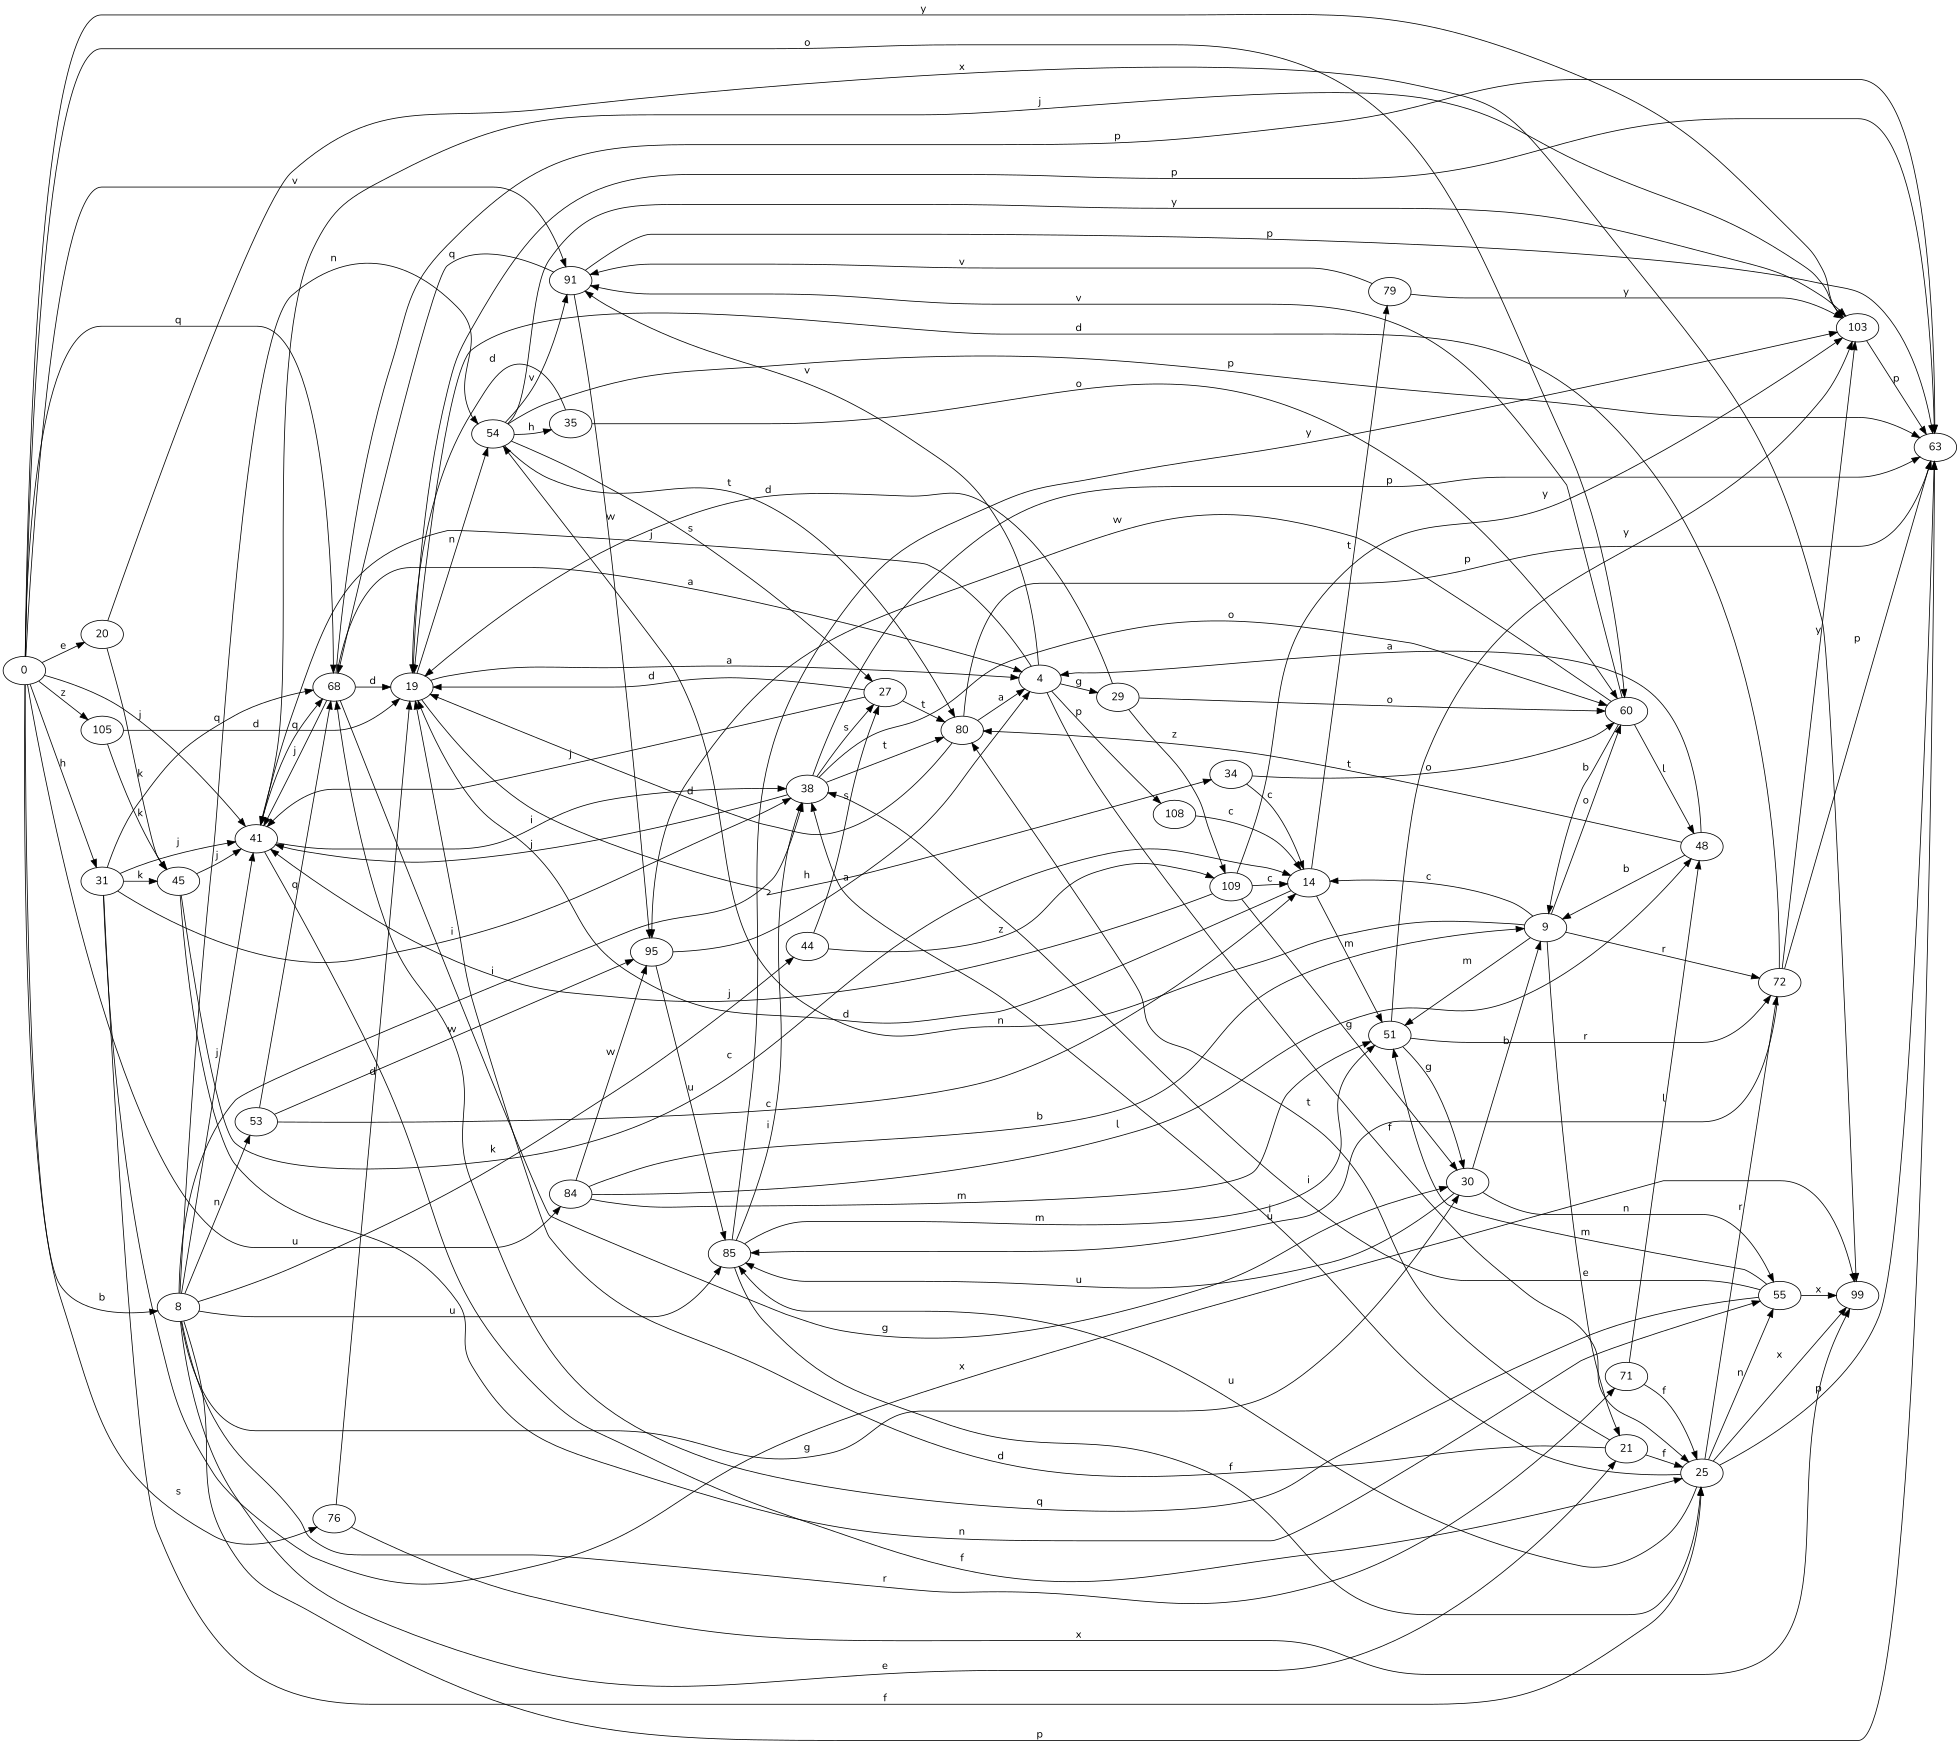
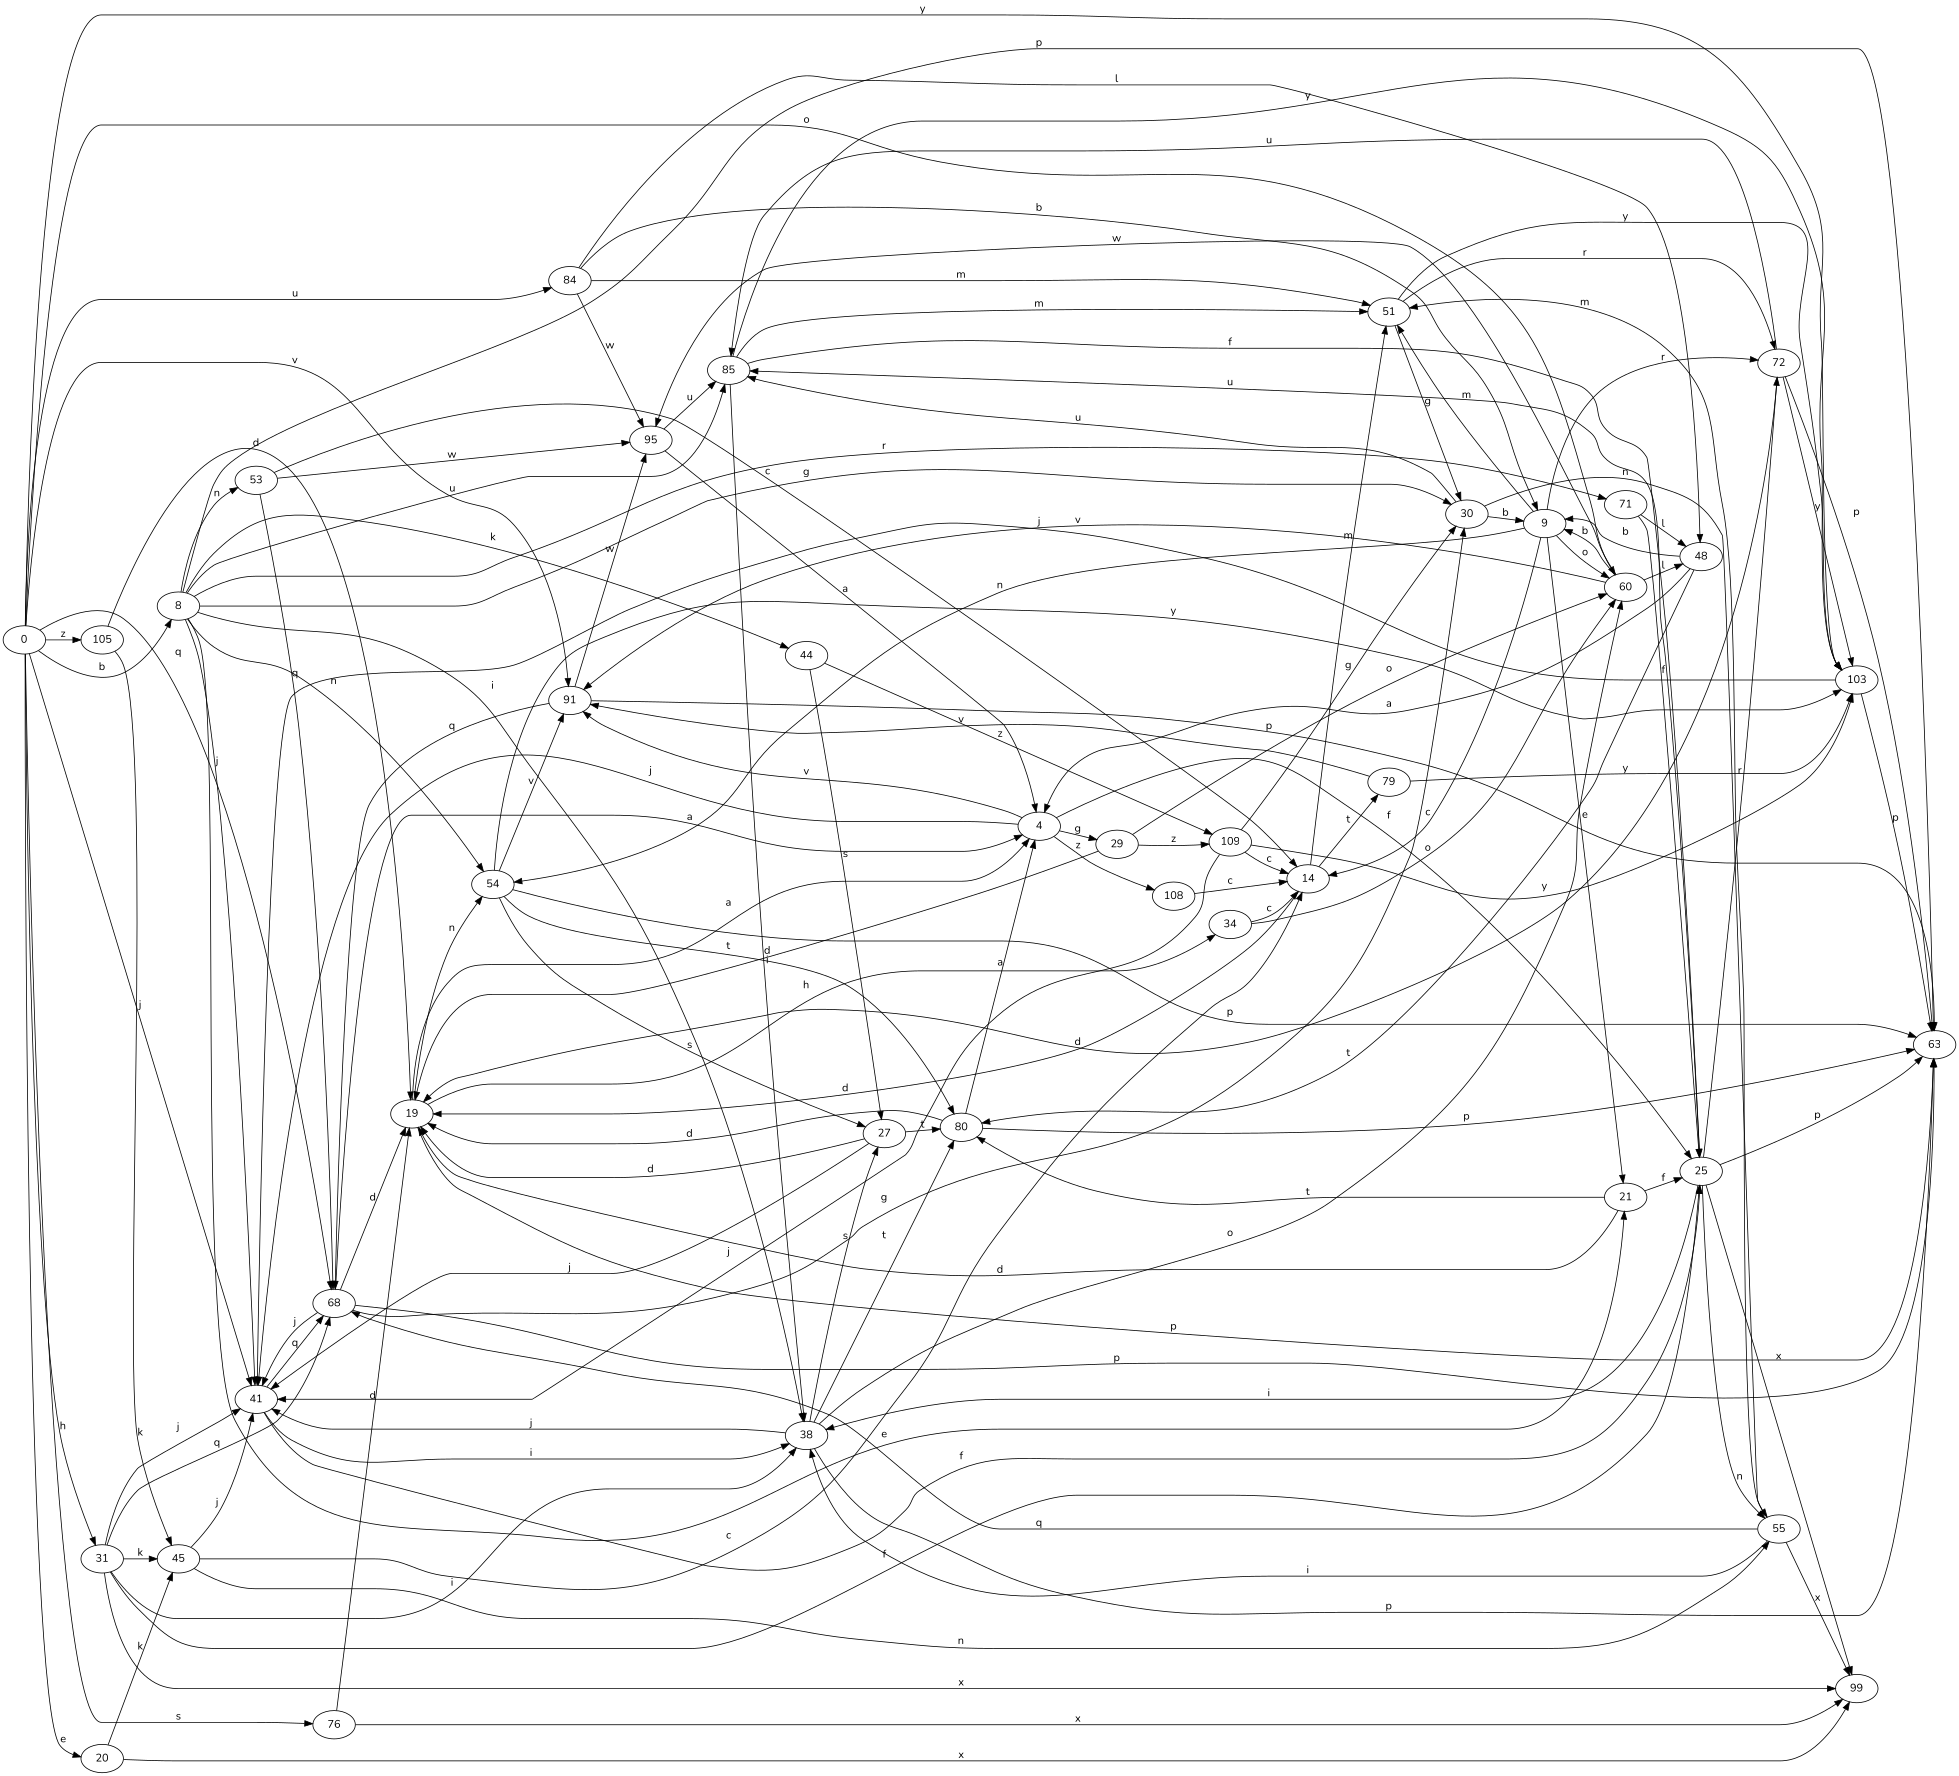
node "35": removed
edge "4" -> "108": label "p" -> "z"
